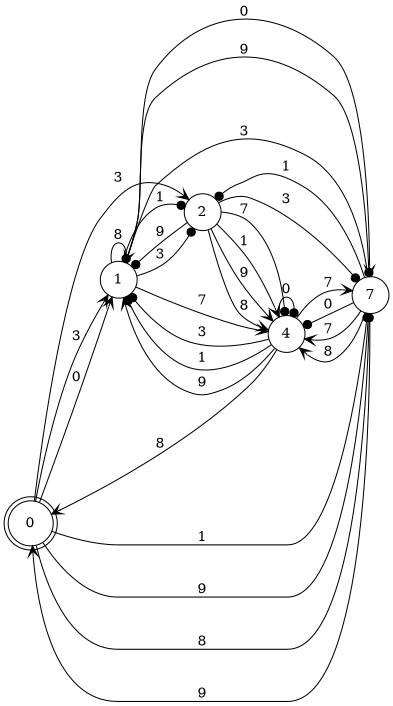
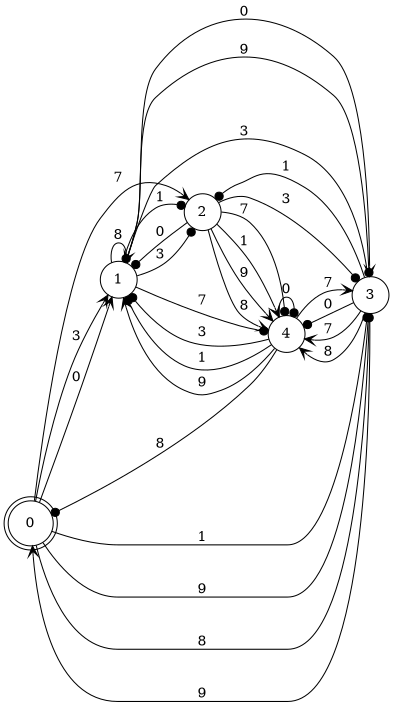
edge "0" -> "2": label "3" -> "7"
edge "2" -> "1": label "9" -> "0"
node "7": label "7" -> "3"
edge "1" -> "4": arrowhead vee -> dot
edge "4" -> "0": arrowhead vee -> dot
